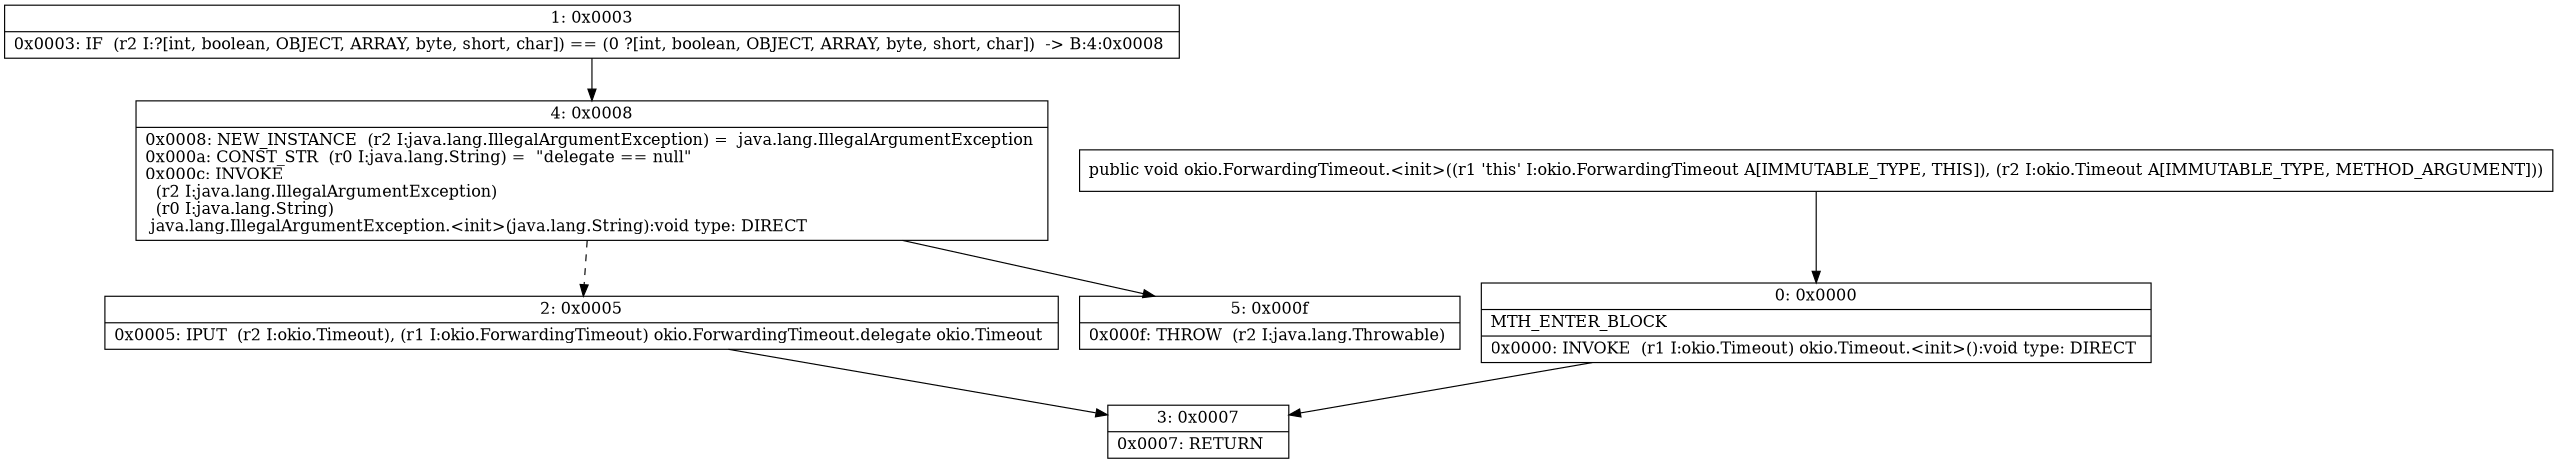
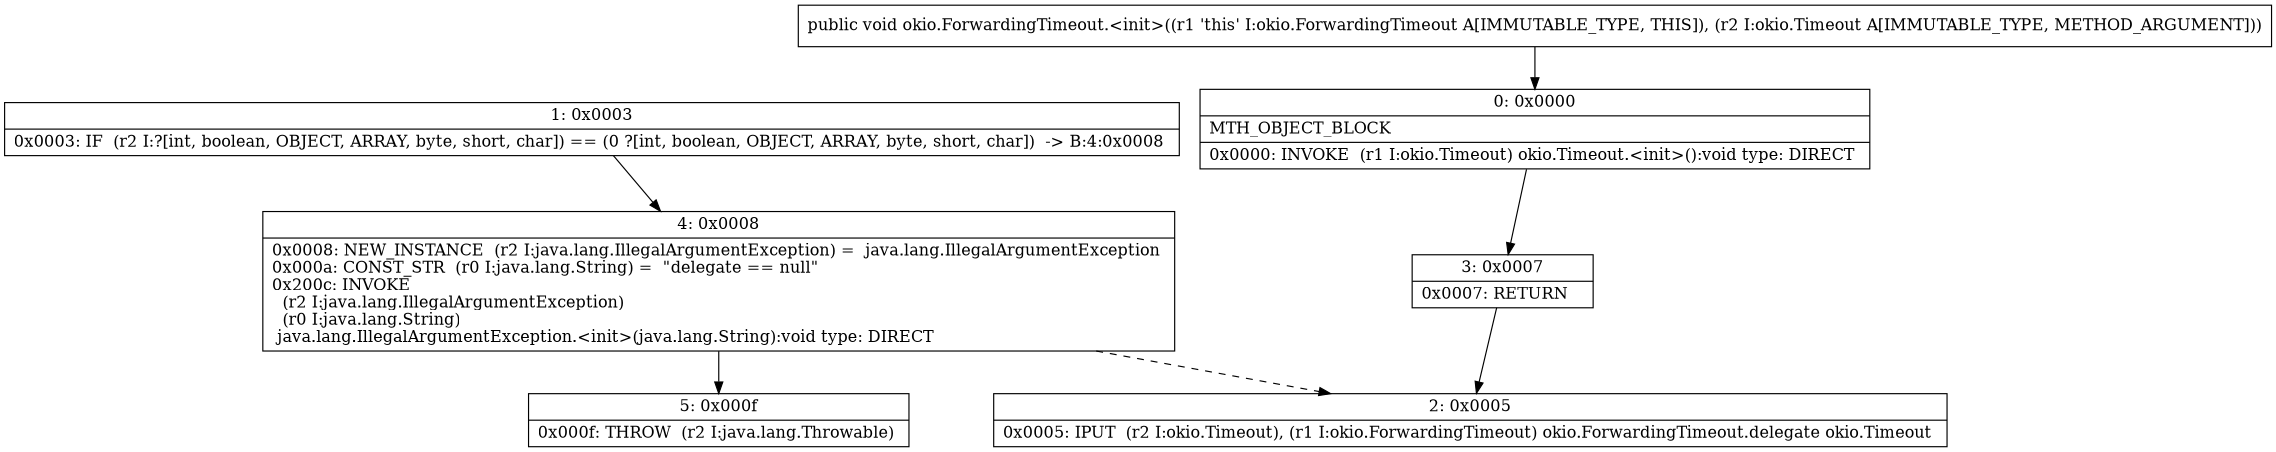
node "4: 0x0008": text "0x000c: INVOKE" -> "0x200c: INVOKE"
node "0: 0x0000": text "MTH_ENTER_BLOCK" -> "MTH_OBJECT_BLOCK"
edge "2: 0x0005" -> "3: 0x0007": reversed
